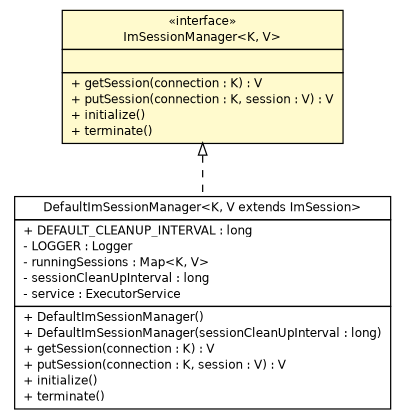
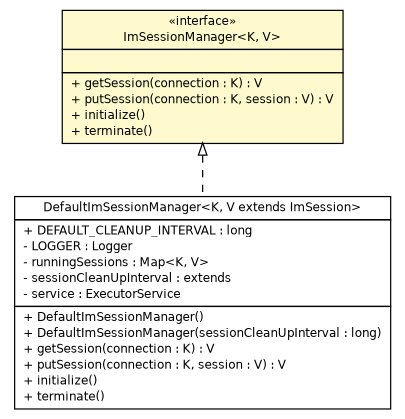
node "DefaultImSessionManager<K, V extends ImSession>": text "- sessionCleanUpInterval : long" -> "- sessionCleanUpInterval : extends"
